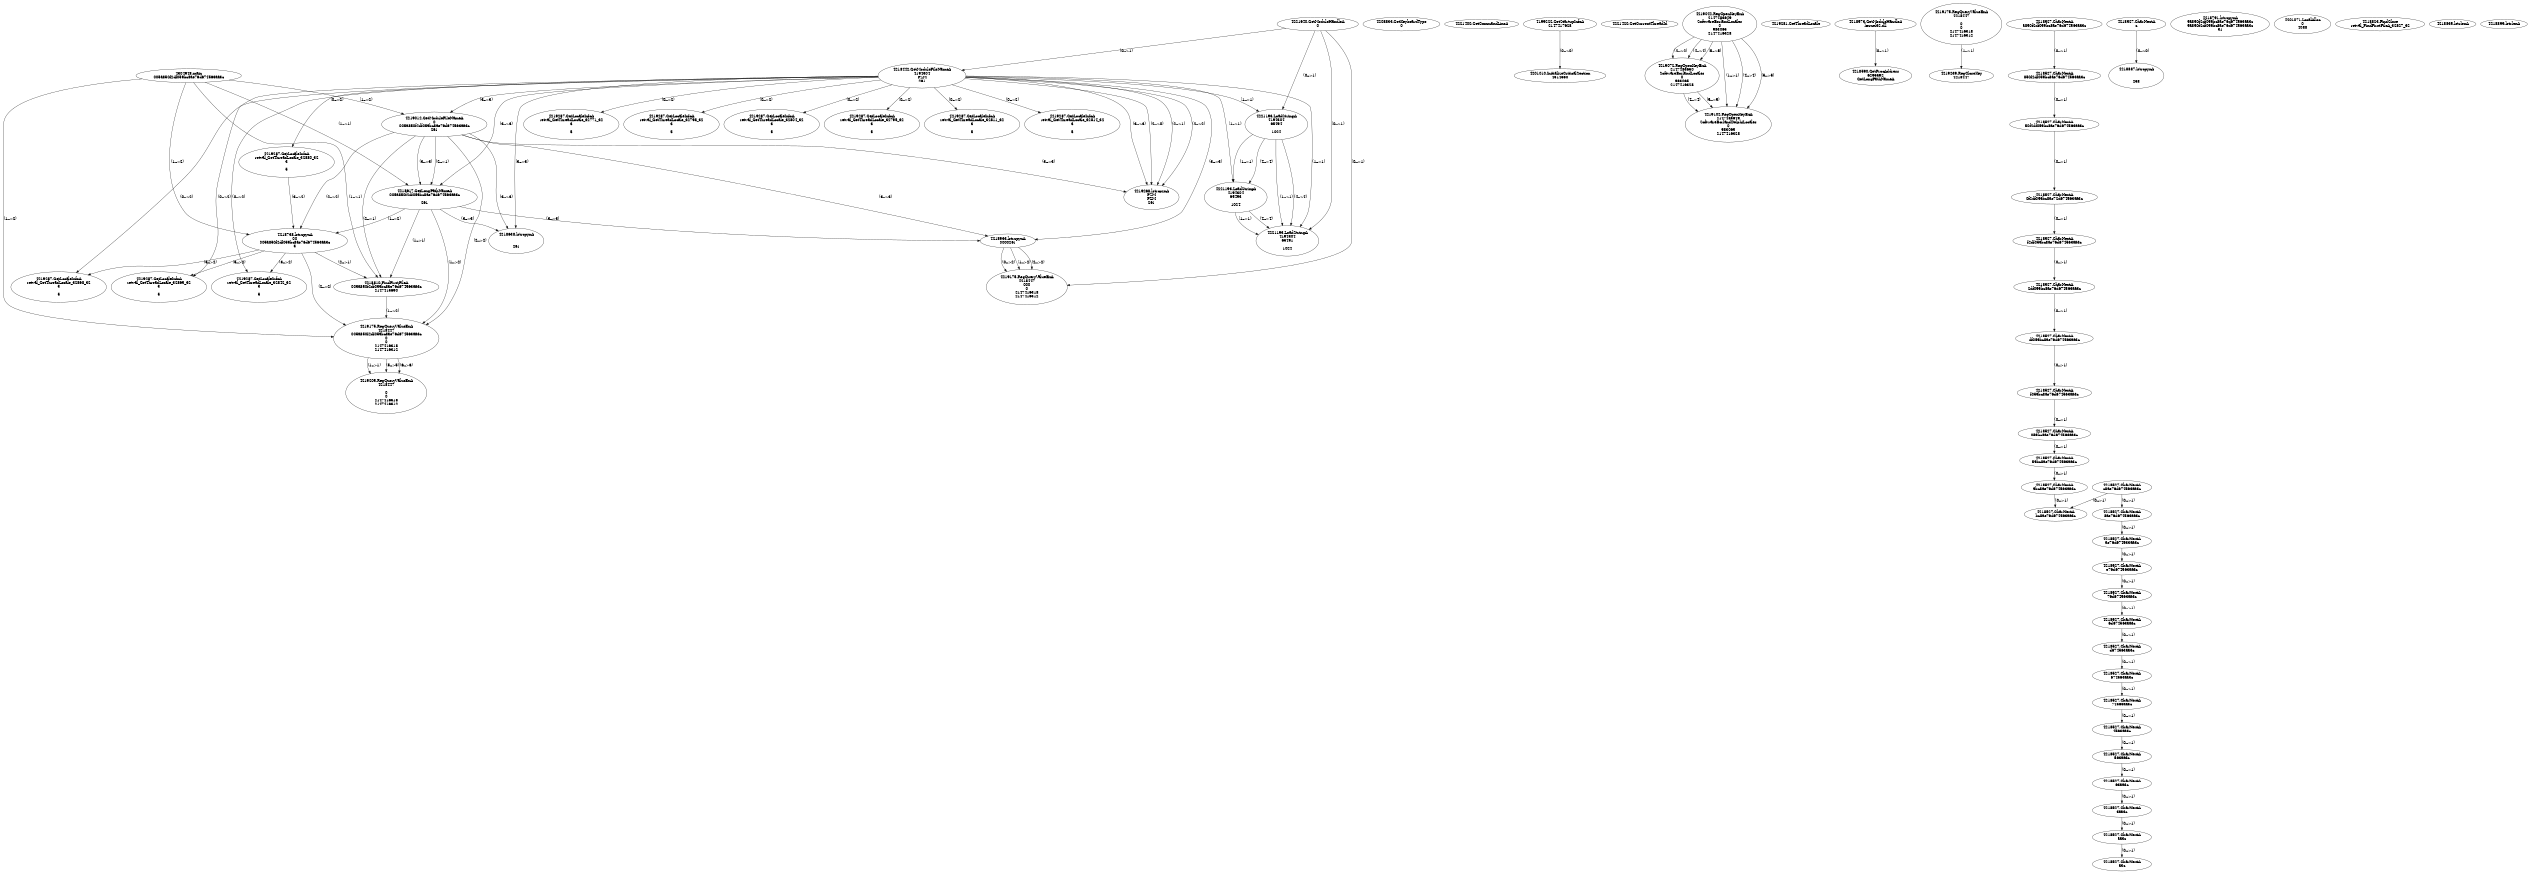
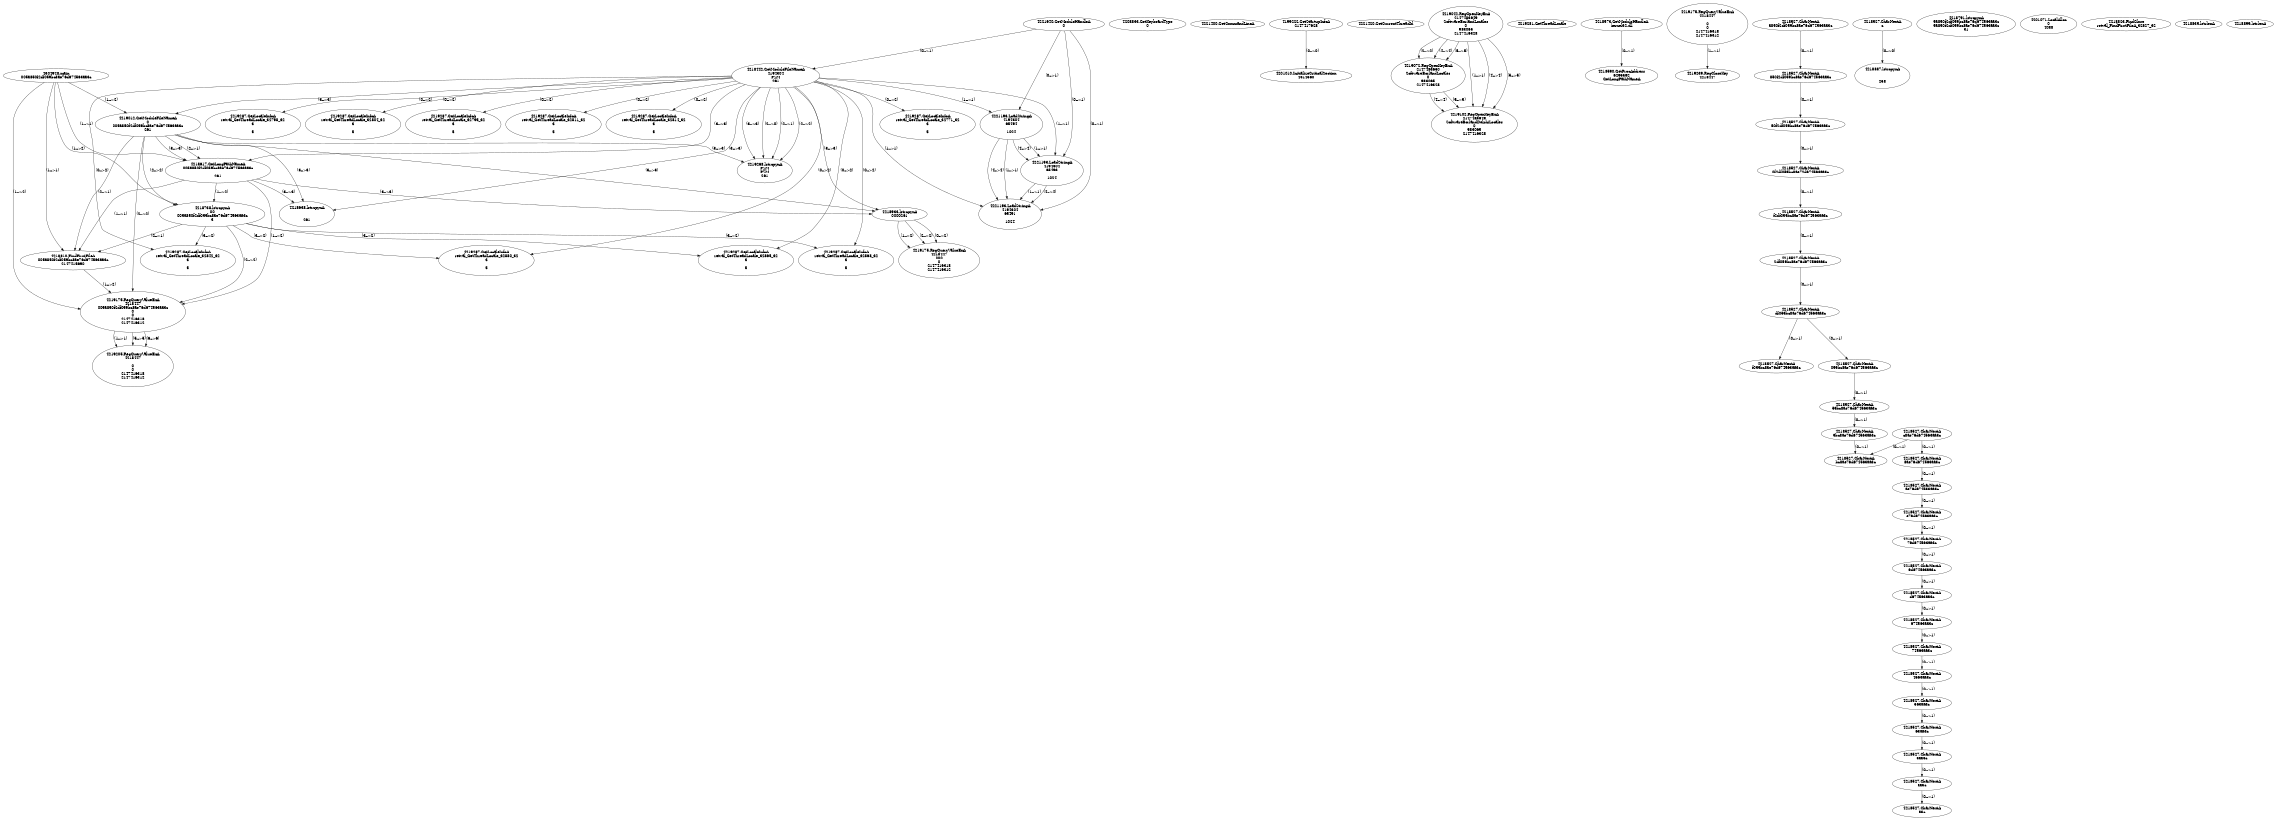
edge "4219287.GetLocaleInfoA retval_GetThreadLocale_32880_32 3 5" -> "4218738.lstrcpynA 00 005a850f2df059bc8ae76d674563aa3c 3": reversed
edge "4221640.GetModuleHandleA 0" -> "4219175.RegQueryValueExA 4218447 000 0 2147416318 2147416312": now "4221640.GetModuleHandleA 0" -> "4221193.LoadStringA 4194304 65493 1024"
edge "4218527.CharNextA f059bc8ae76d674563aa3c" -> "4218527.CharNextA 059bc8ae76d674563aa3c": now "4218527.CharNextA df059bc8ae76d674563aa3c" -> "4218527.CharNextA 059bc8ae76d674563aa3c"
